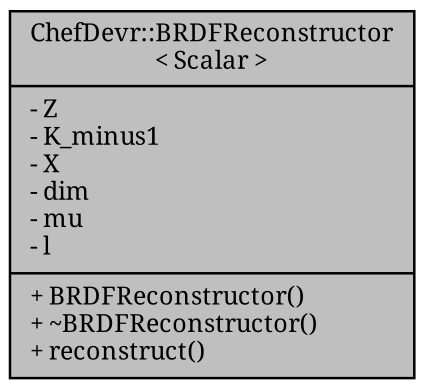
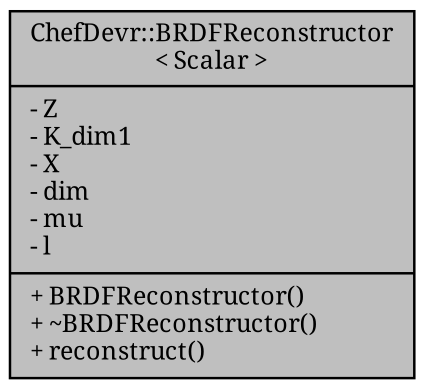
node "ChefDevr::BRDFReconstructor": text "- K_minus1" -> "- K_dim1"
